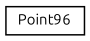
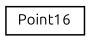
node "Point96": label "Point96" -> "Point16"
